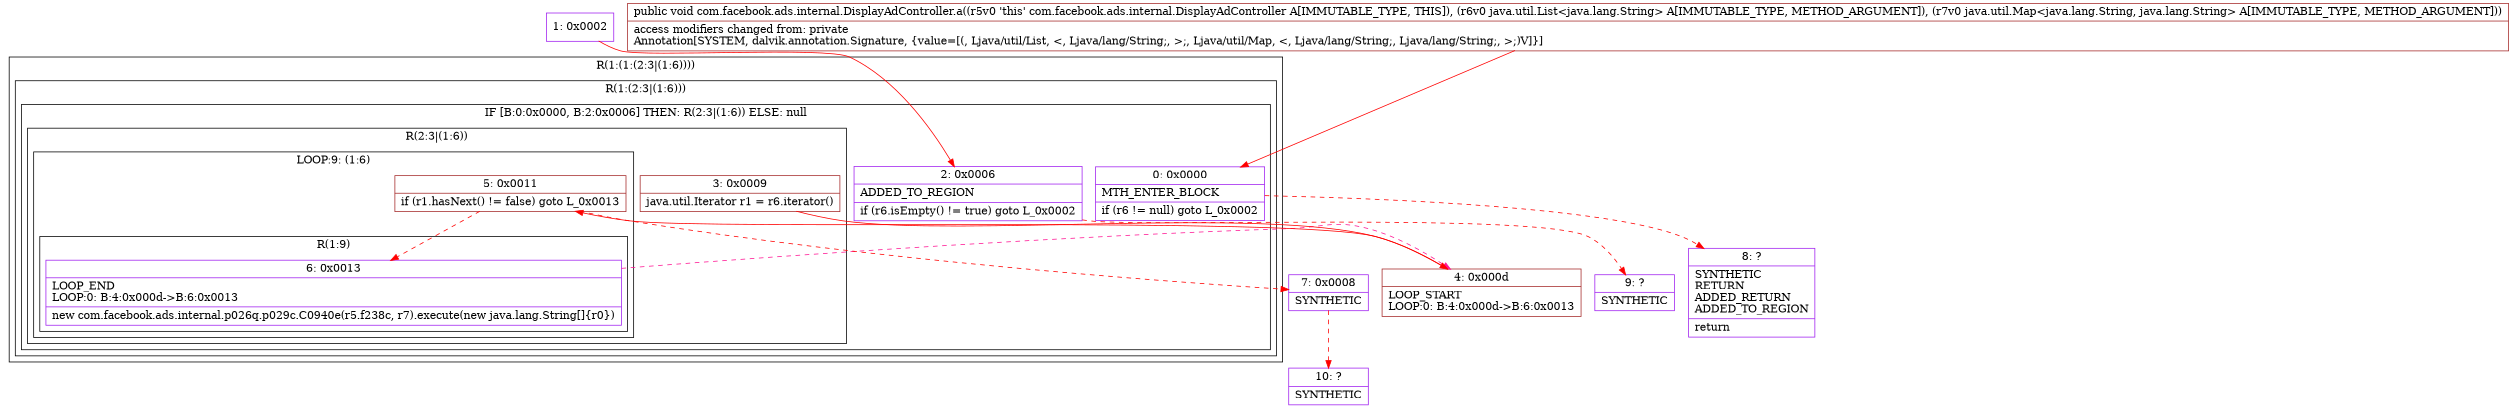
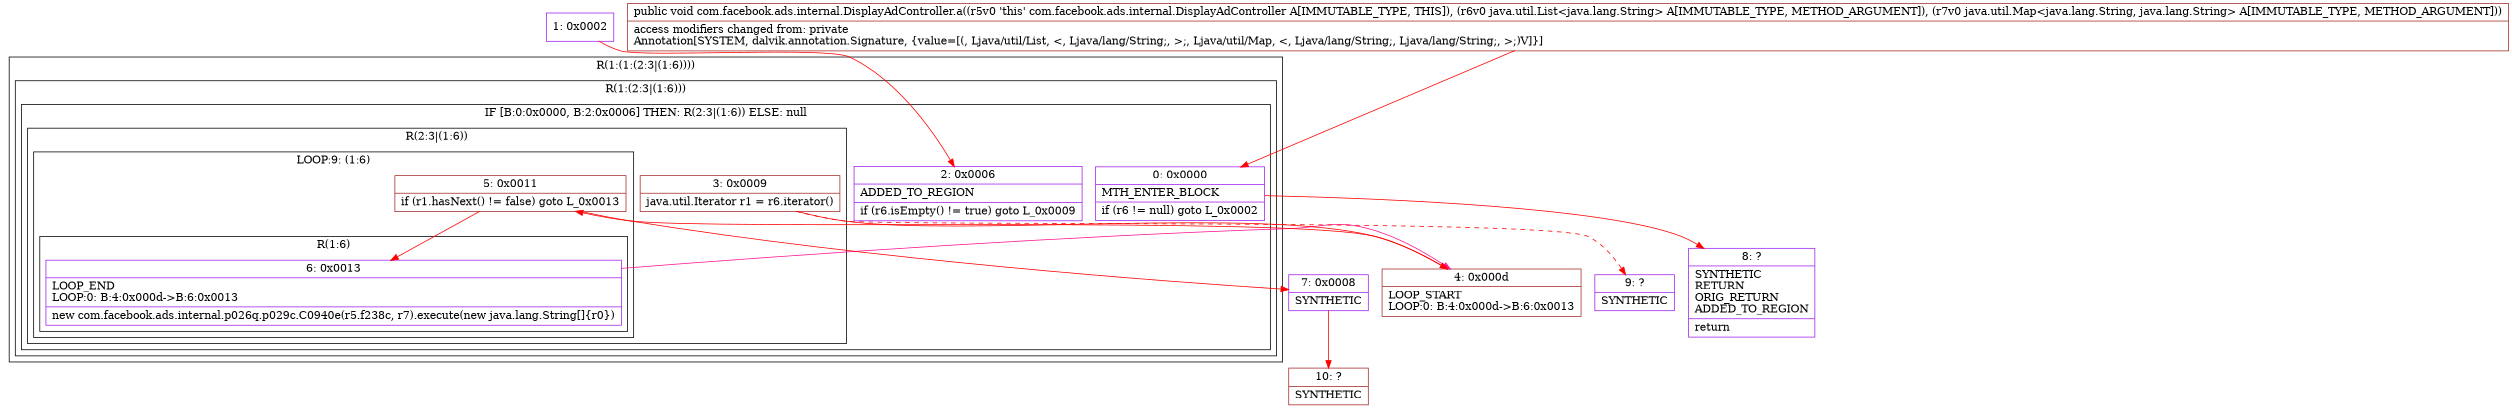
edge "0: 0x0000" -> "8: ?": style dashed -> solid
node "2: 0x0006": text "if (r6.isEmpty() != true) goto L_0x0002" -> "if (r6.isEmpty() != true) goto L_0x0009"
edge "2: 0x0006" -> "9: ?": now "3: 0x0009" -> "9: ?"
edge "5: 0x0011" -> "6: 0x0013": style dashed -> solid
edge "6: 0x0013" -> "4: 0x000d": style dashed -> solid
cluster "R(1:9)": label "R(1:9)" -> "R(1:6)"
edge "5: 0x0011" -> "7: 0x0008": style dashed -> solid
node "8: ?": text "ADDED_RETURN" -> "ORIG_RETURN"
edge "7: 0x0008" -> "10: ?": style dashed -> solid
node "10: ?": color purple -> brown
